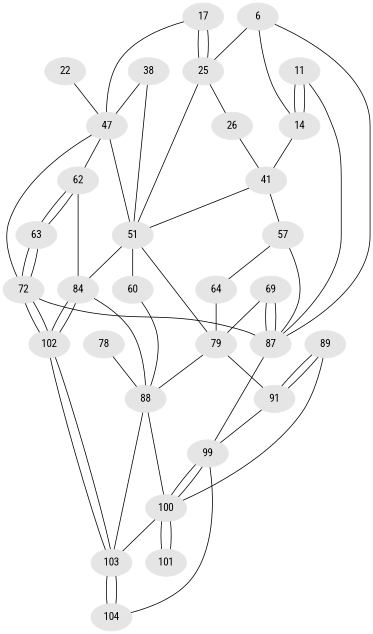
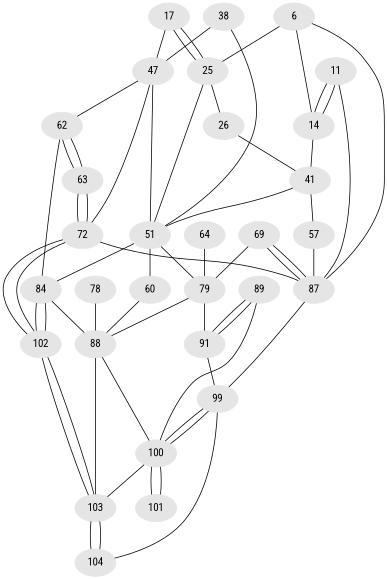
node "22": removed
edge "57" -- "64": removed
